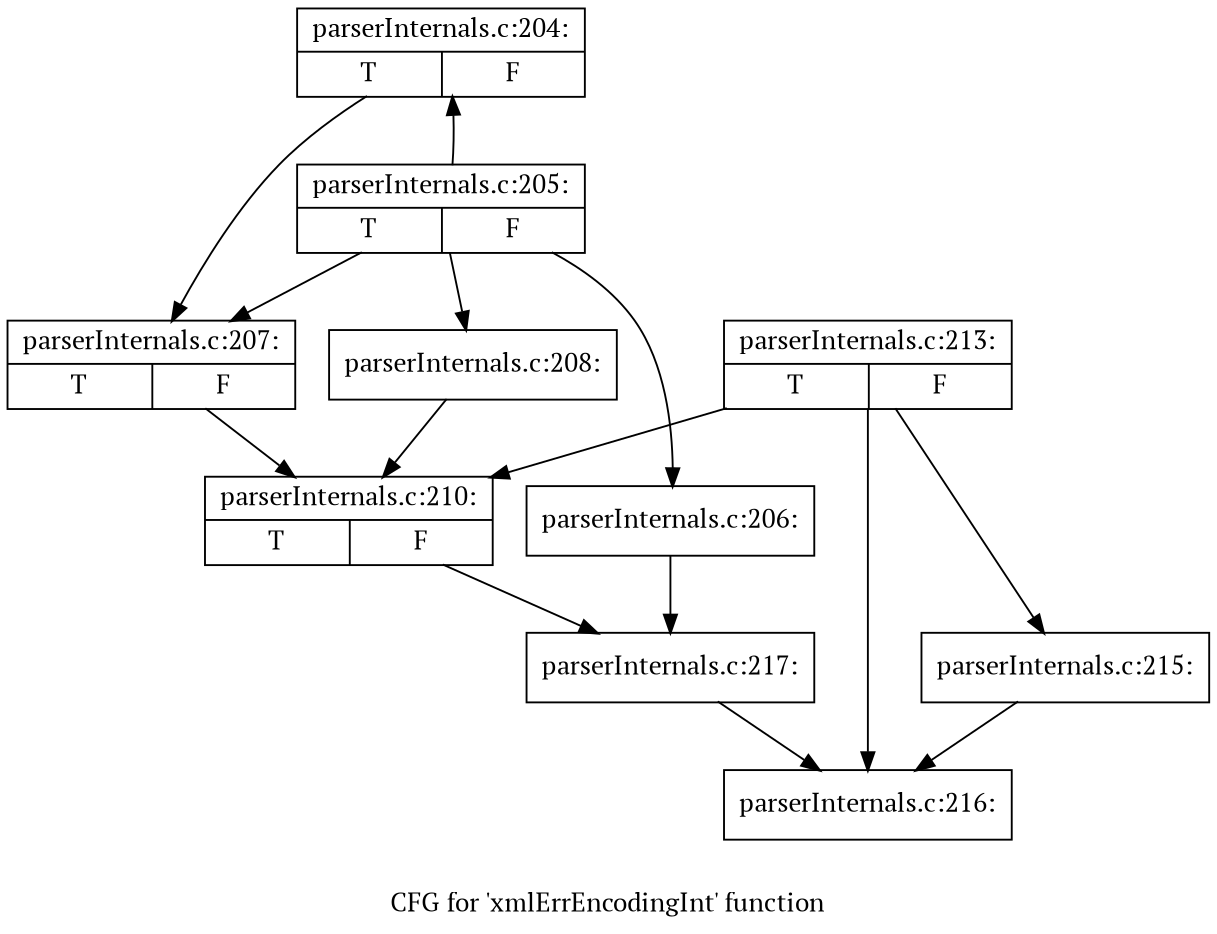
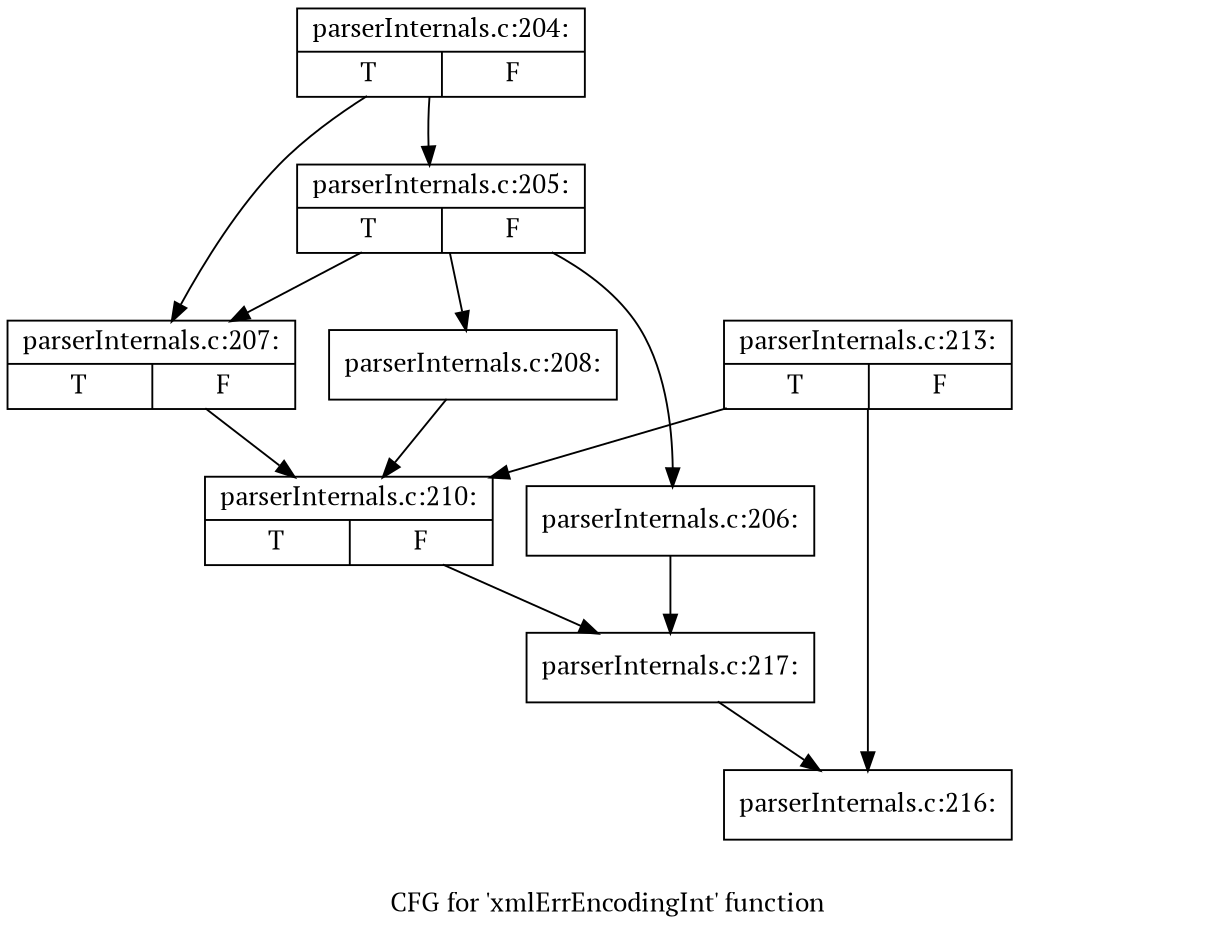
edge "parserInternals.c:205:" -> "parserInternals.c:204:": reversed
node "parserInternals.c:215:": removed
